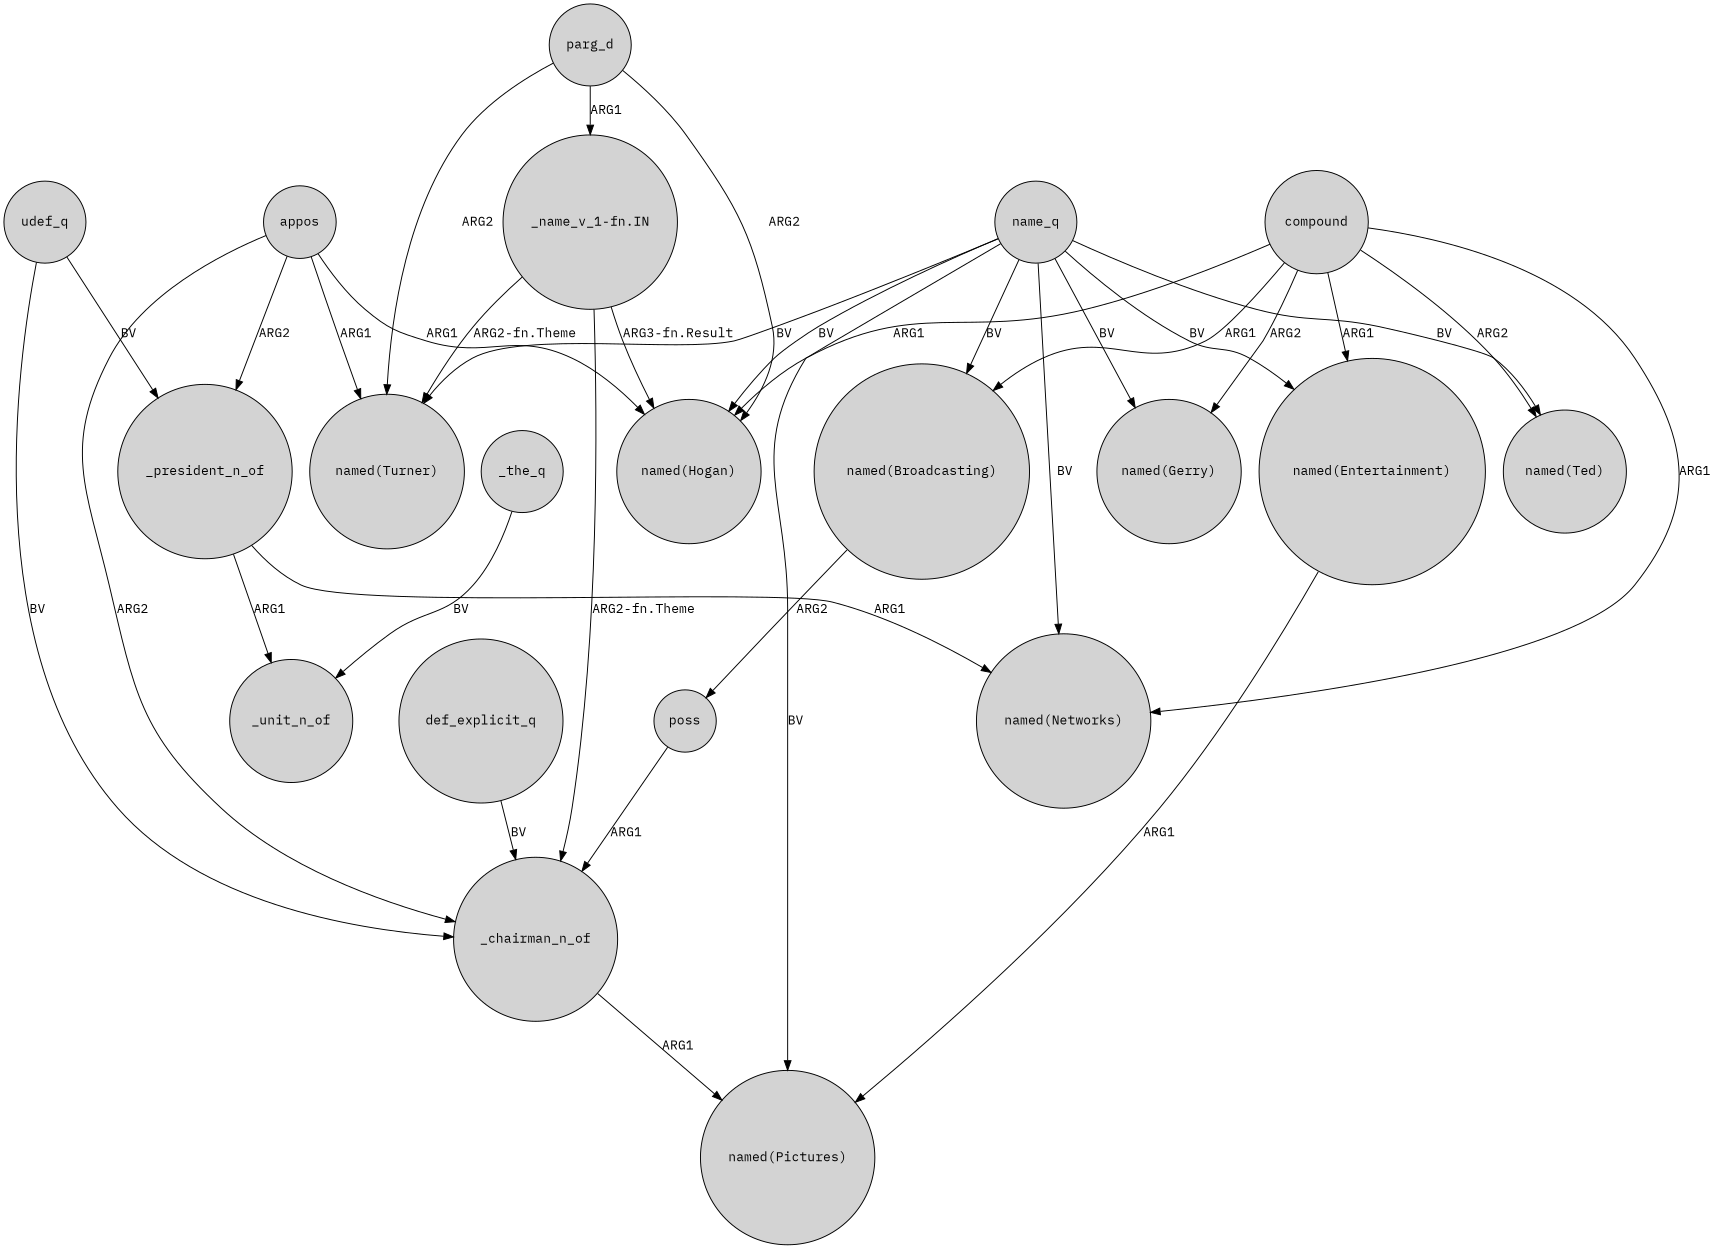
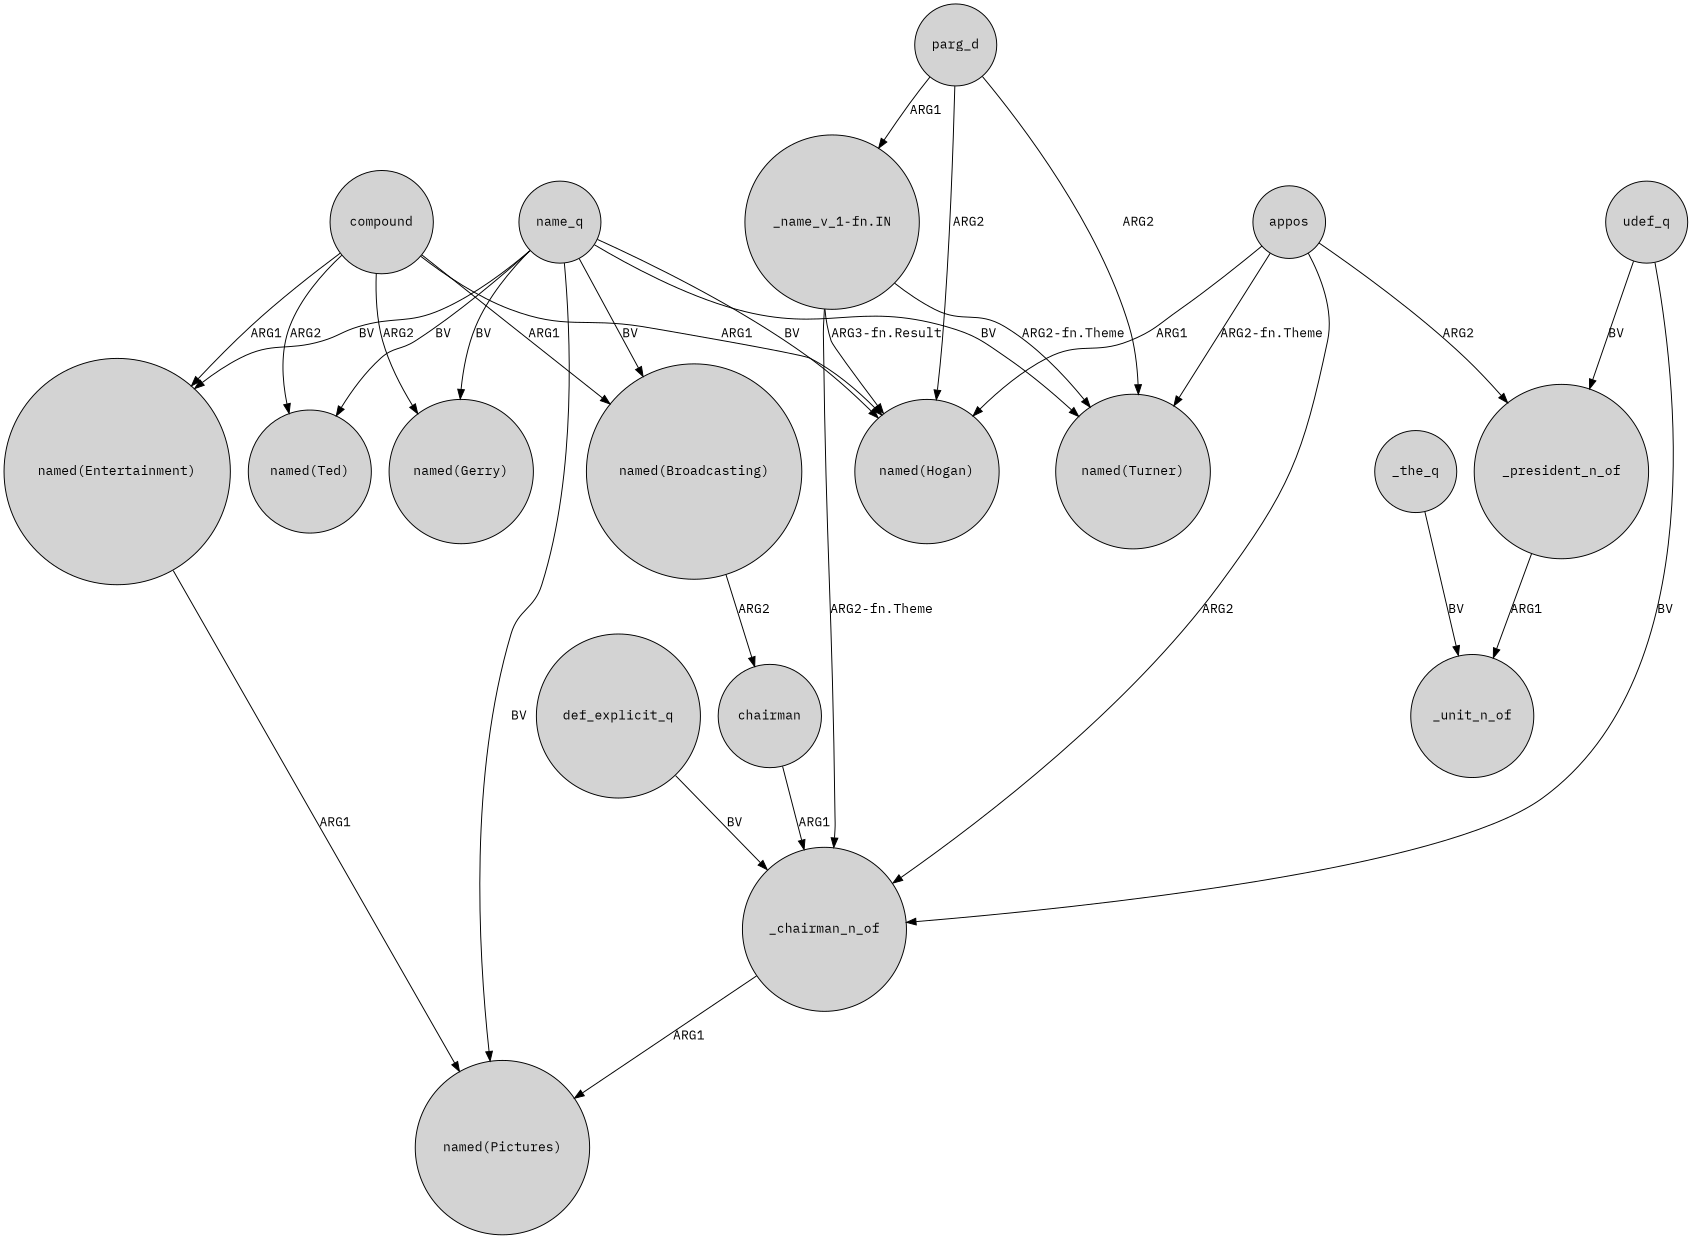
edge "appos" -> "named(Turner)": label "ARG1" -> "ARG2-fn.Theme"
node "poss": label "poss" -> "chairman"
node "named(Networks)": removed
